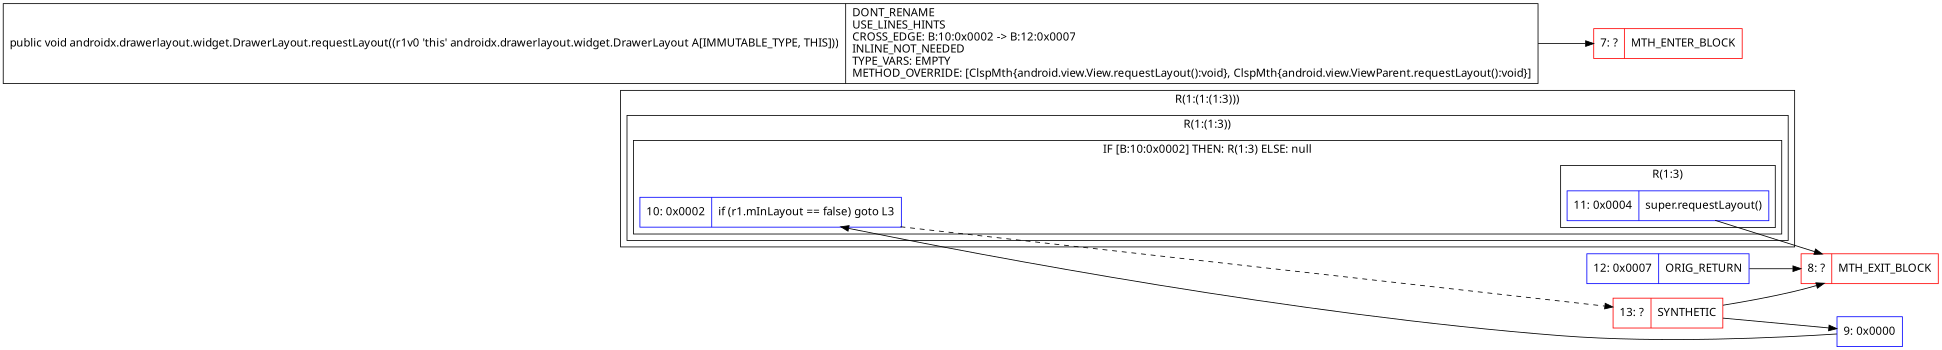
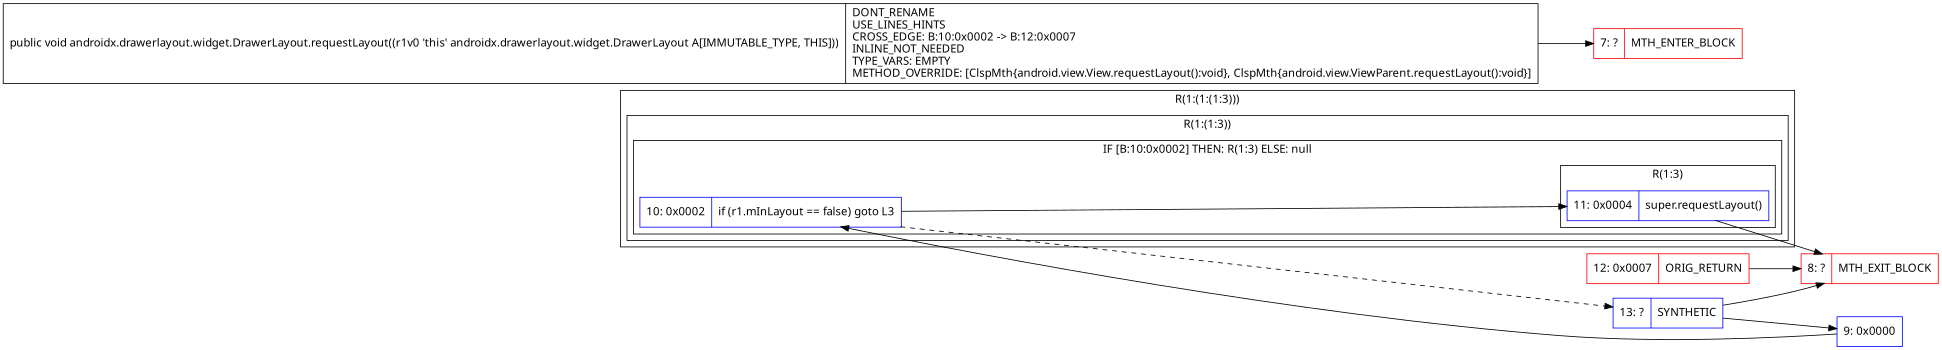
edge "10: 0x0002" -> "11: 0x0004": added
node "12: 0x0007": color blue -> red
node "13: ?": color red -> blue
